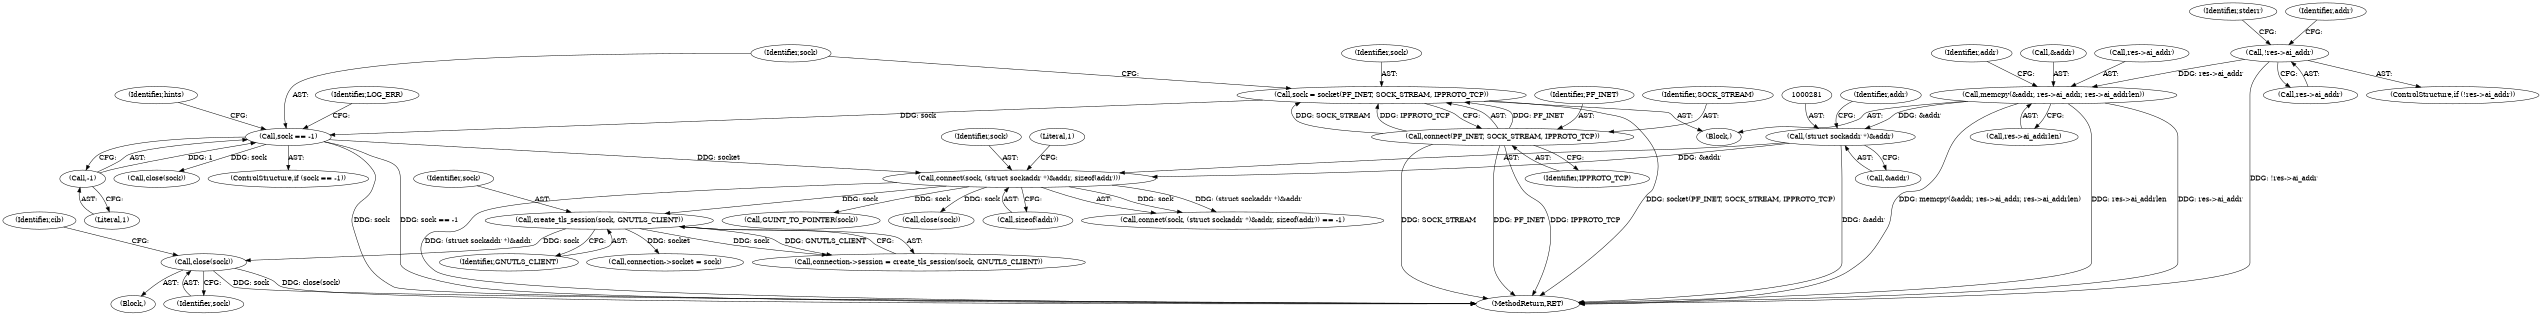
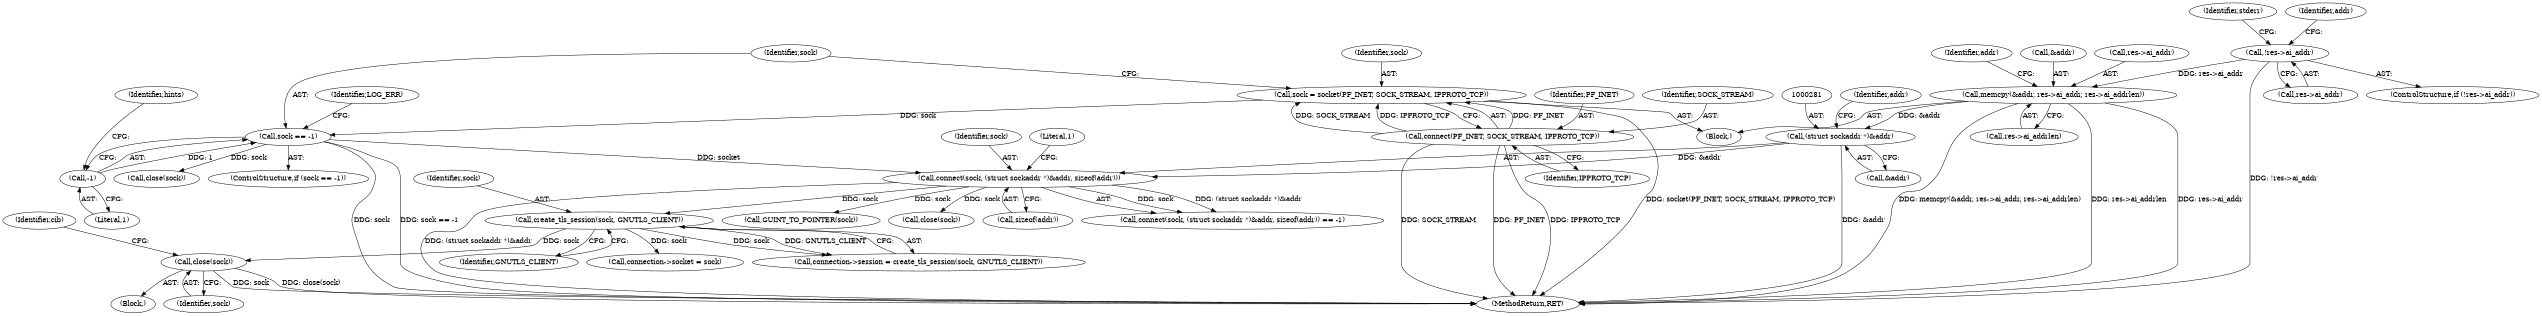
edge "(Identifier,hints)" -> "(Call,sock == -1)": now "(Identifier,hints)" -> "(Call,-1)"
edge "(Identifier,GNUTLS_CLIENT)" -> "(Call,create_tls_session(sock, GNUTLS_CLIENT))": label "AST: " -> "CFG: "
edge "(Call,create_tls_session(sock, GNUTLS_CLIENT))" -> "(Call,connection->socket = sock)": label "DDG: socket" -> "DDG: sock"
